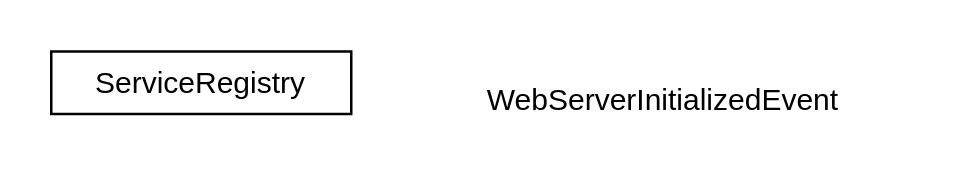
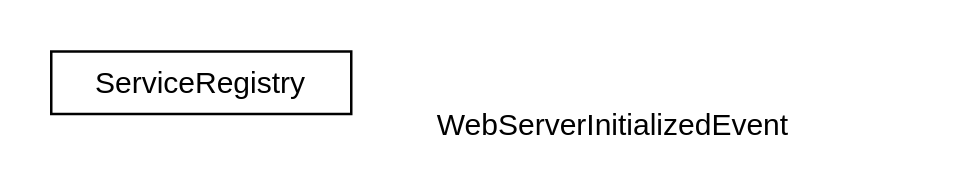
node "WebServerInitializedEvent": moved (664, 101) -> (614, 126)
